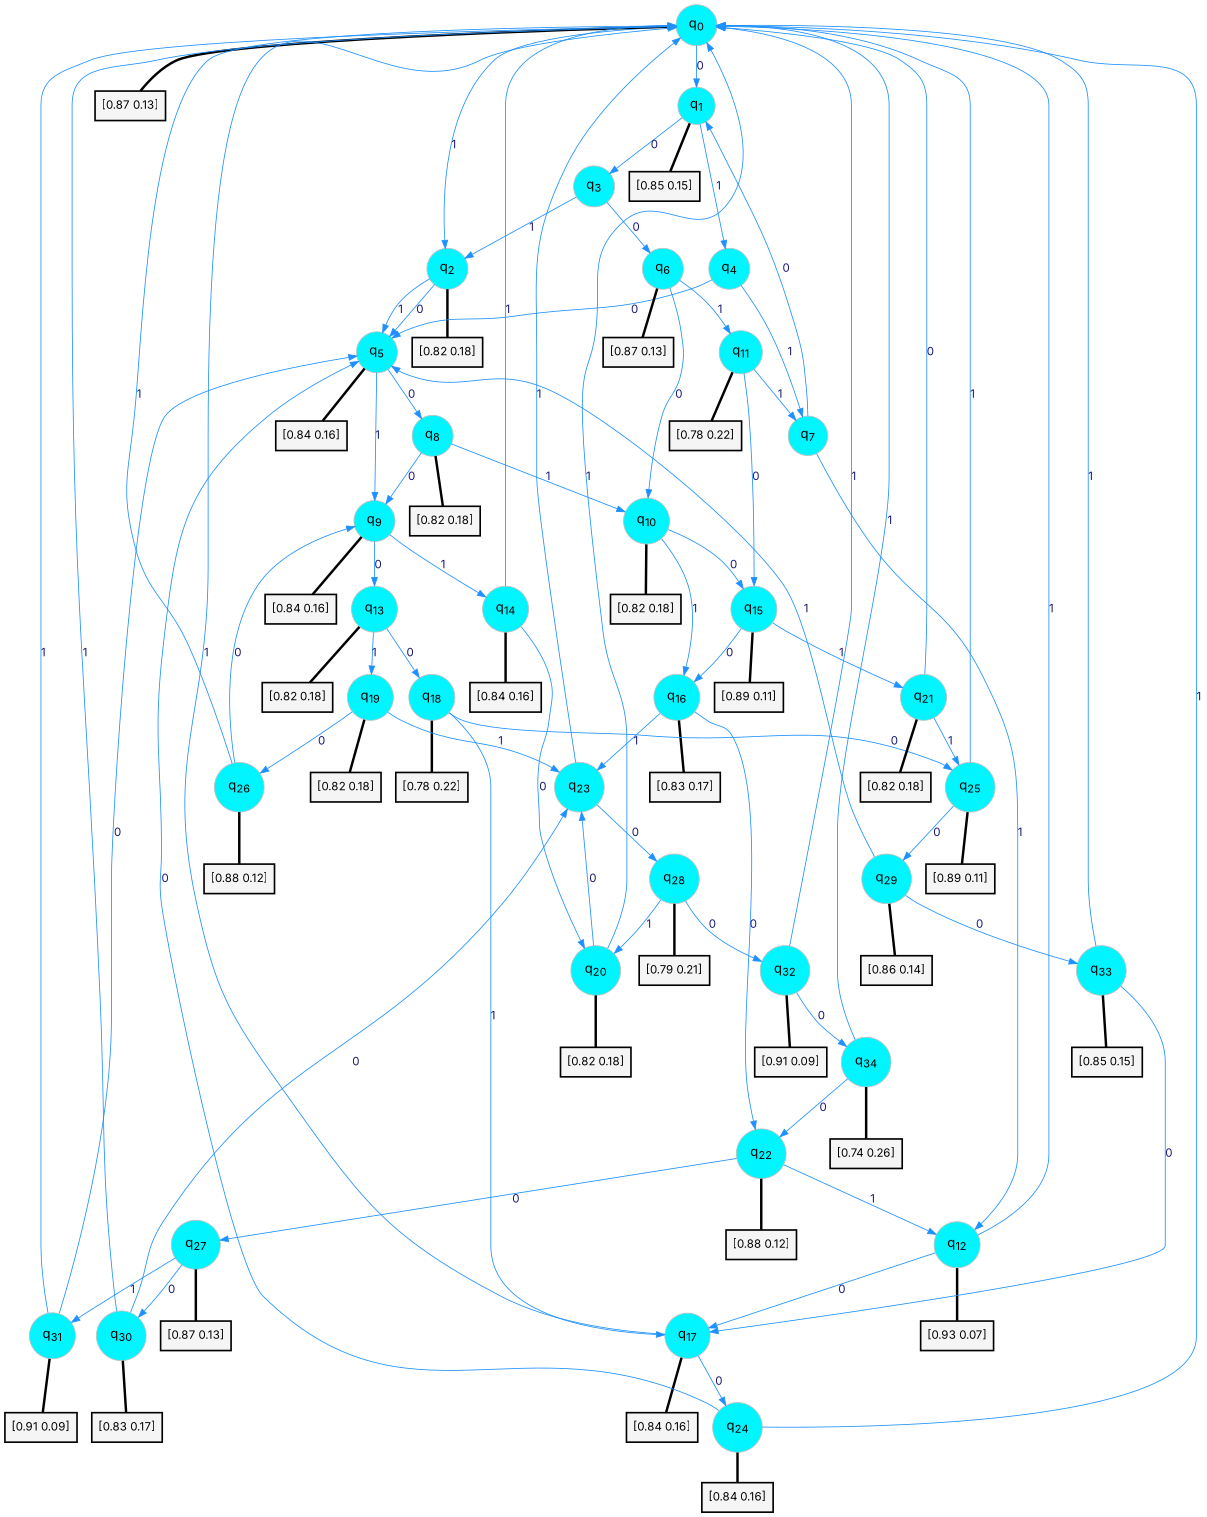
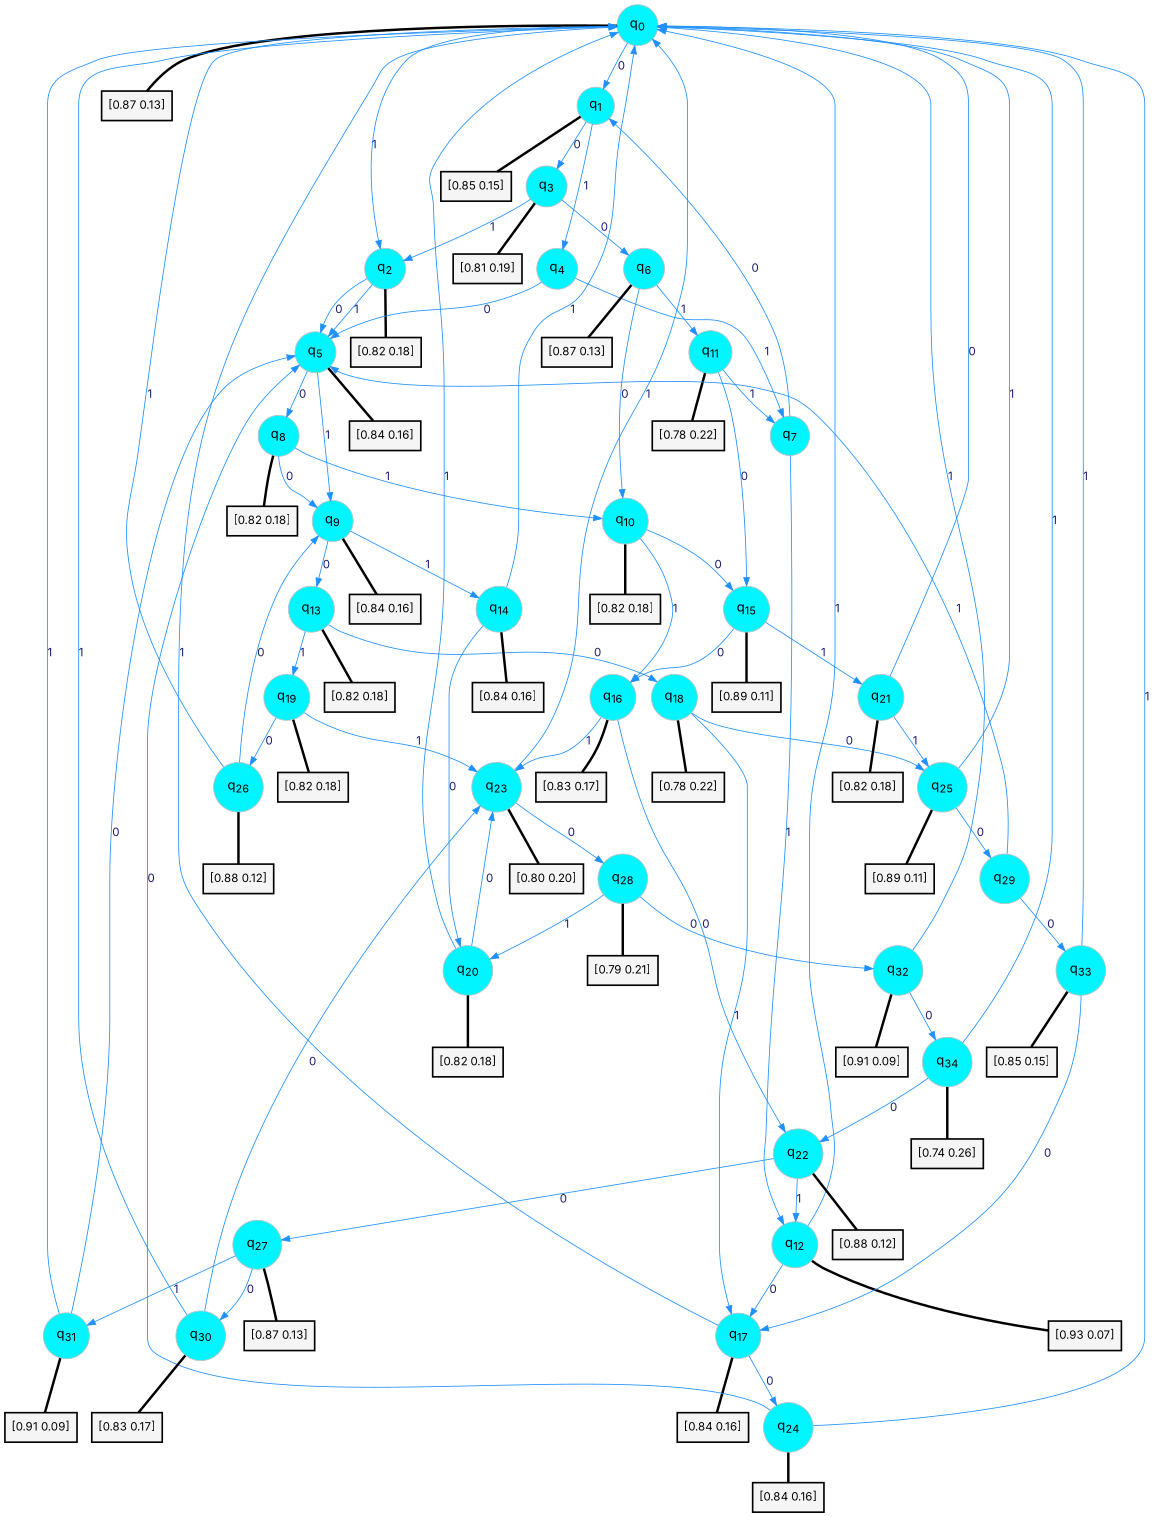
node "[0.81 0.19]": added
node "[0.80 0.20]": added
node "[0.86 0.14]": removed
